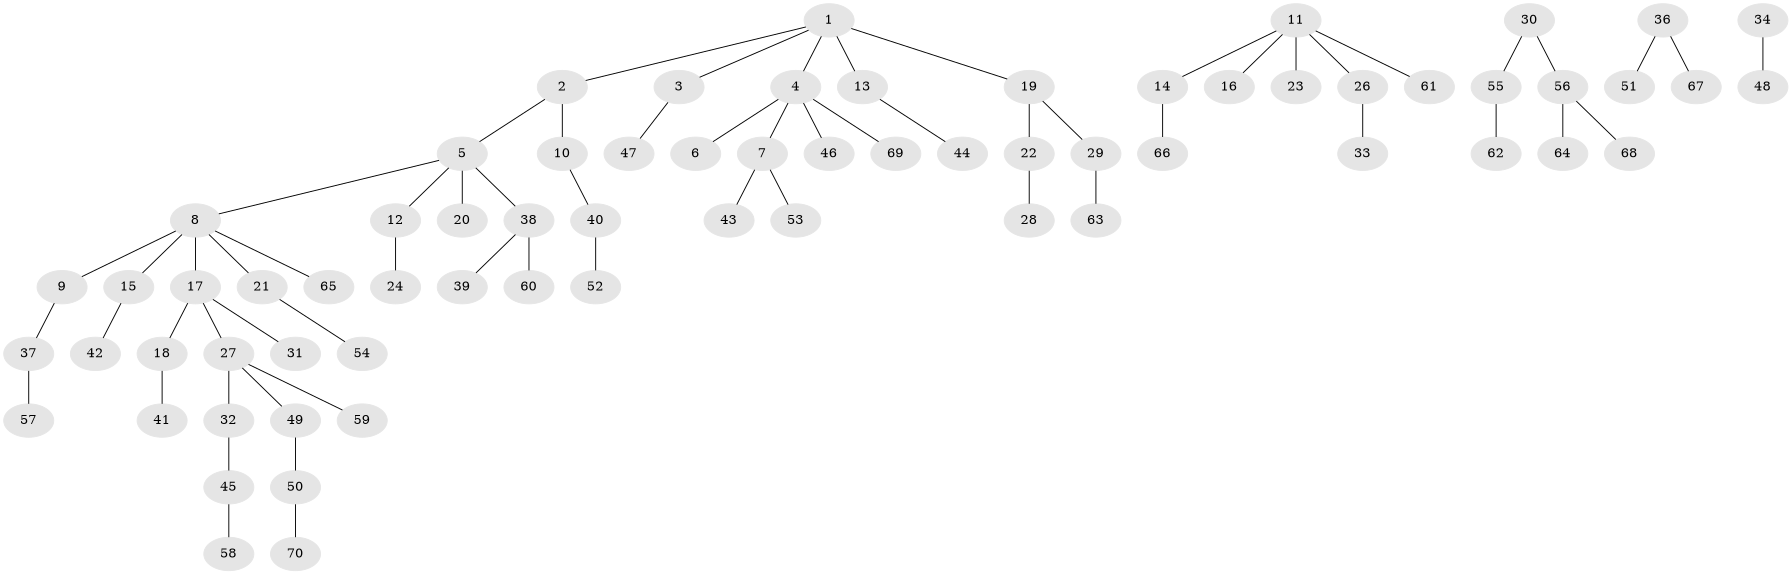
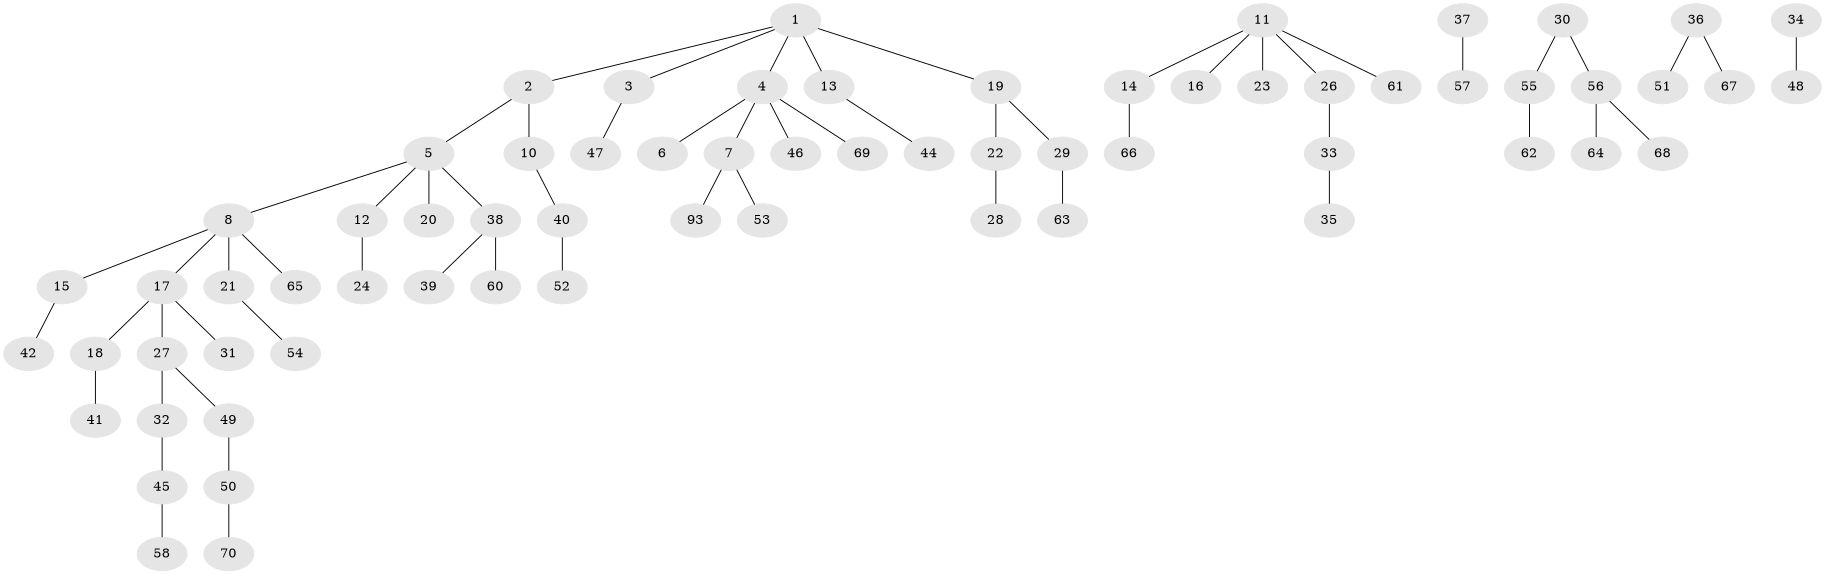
node "43": label "43" -> "93"
node "35": added
node "9": removed
node "59": removed
